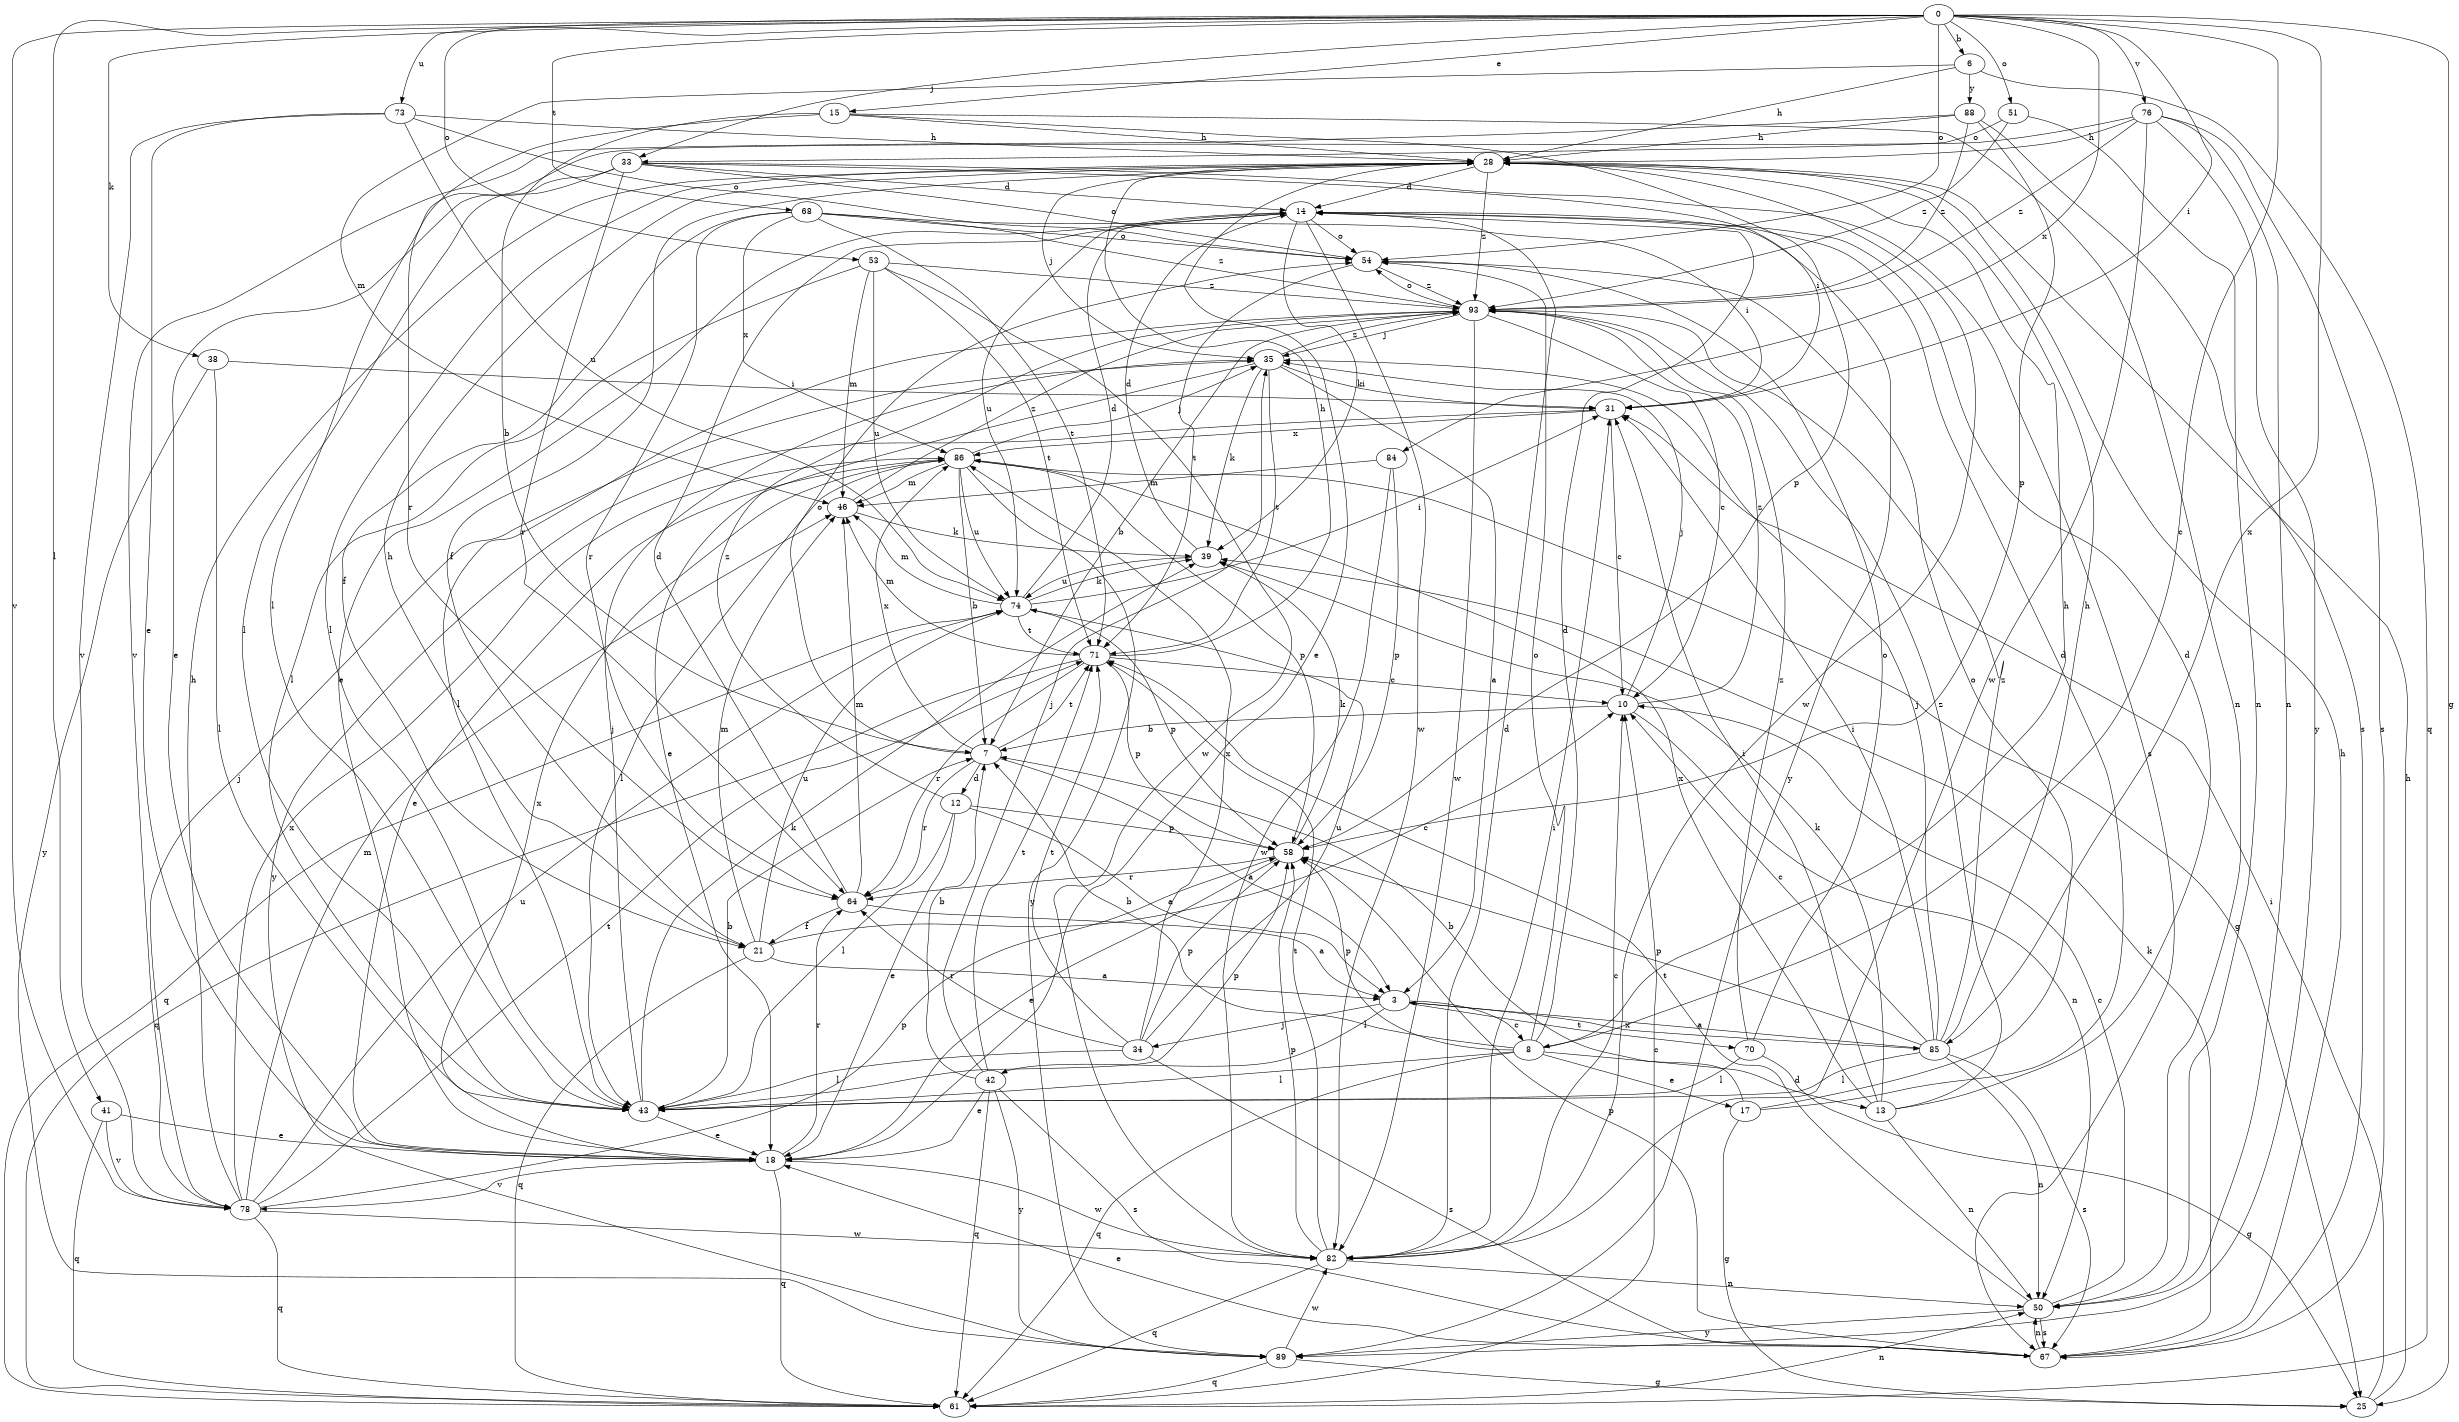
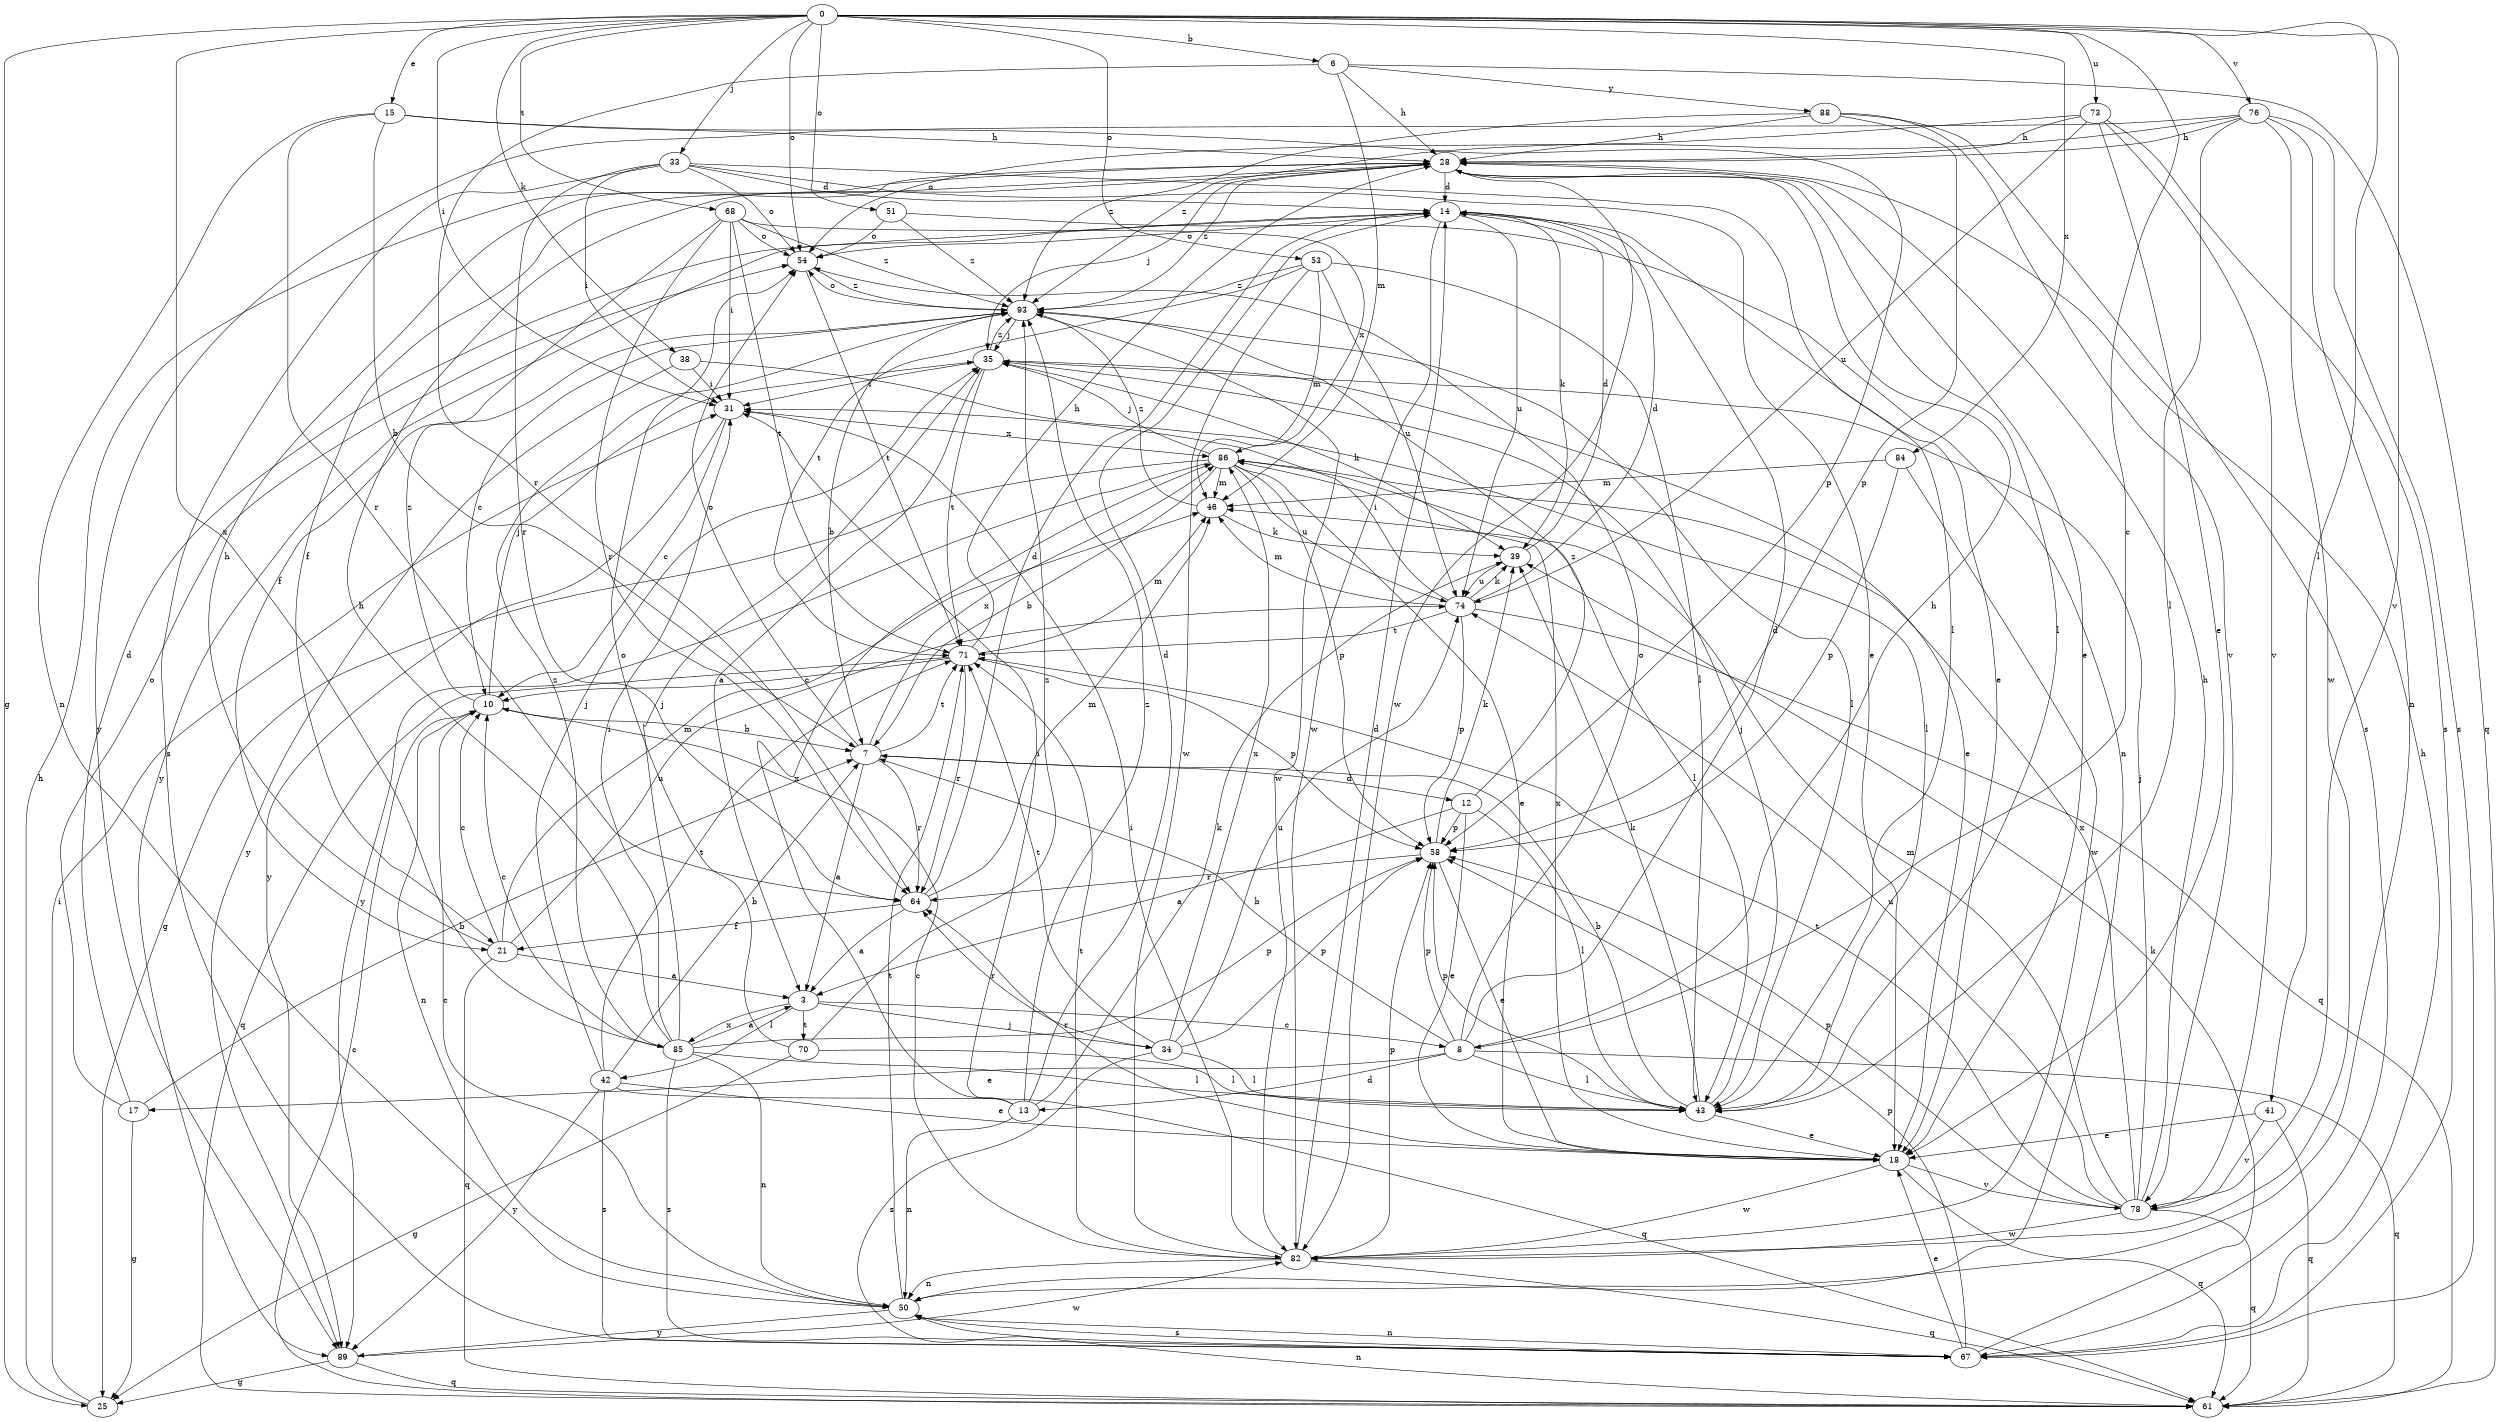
edge "51" -> "33": now "51" -> "54"
edge "6" -> "64": added, label "r"
edge "73" -> "67": added, label "s"
